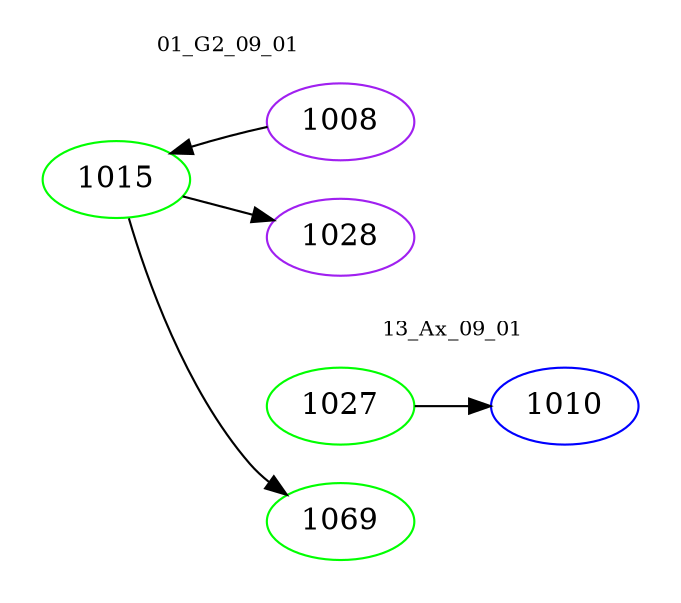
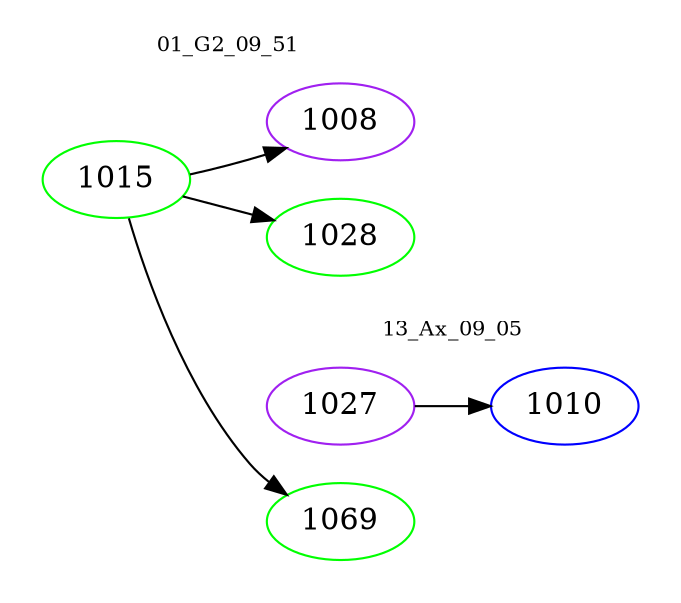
cluster "01_G2_09_01": label "01_G2_09_01" -> "01_G2_09_51"
edge "1008" -> "1015": reversed
node "1028": color purple -> green
cluster "13_Ax_09_01": label "13_Ax_09_01" -> "13_Ax_09_05"
node "1027": color green -> purple
